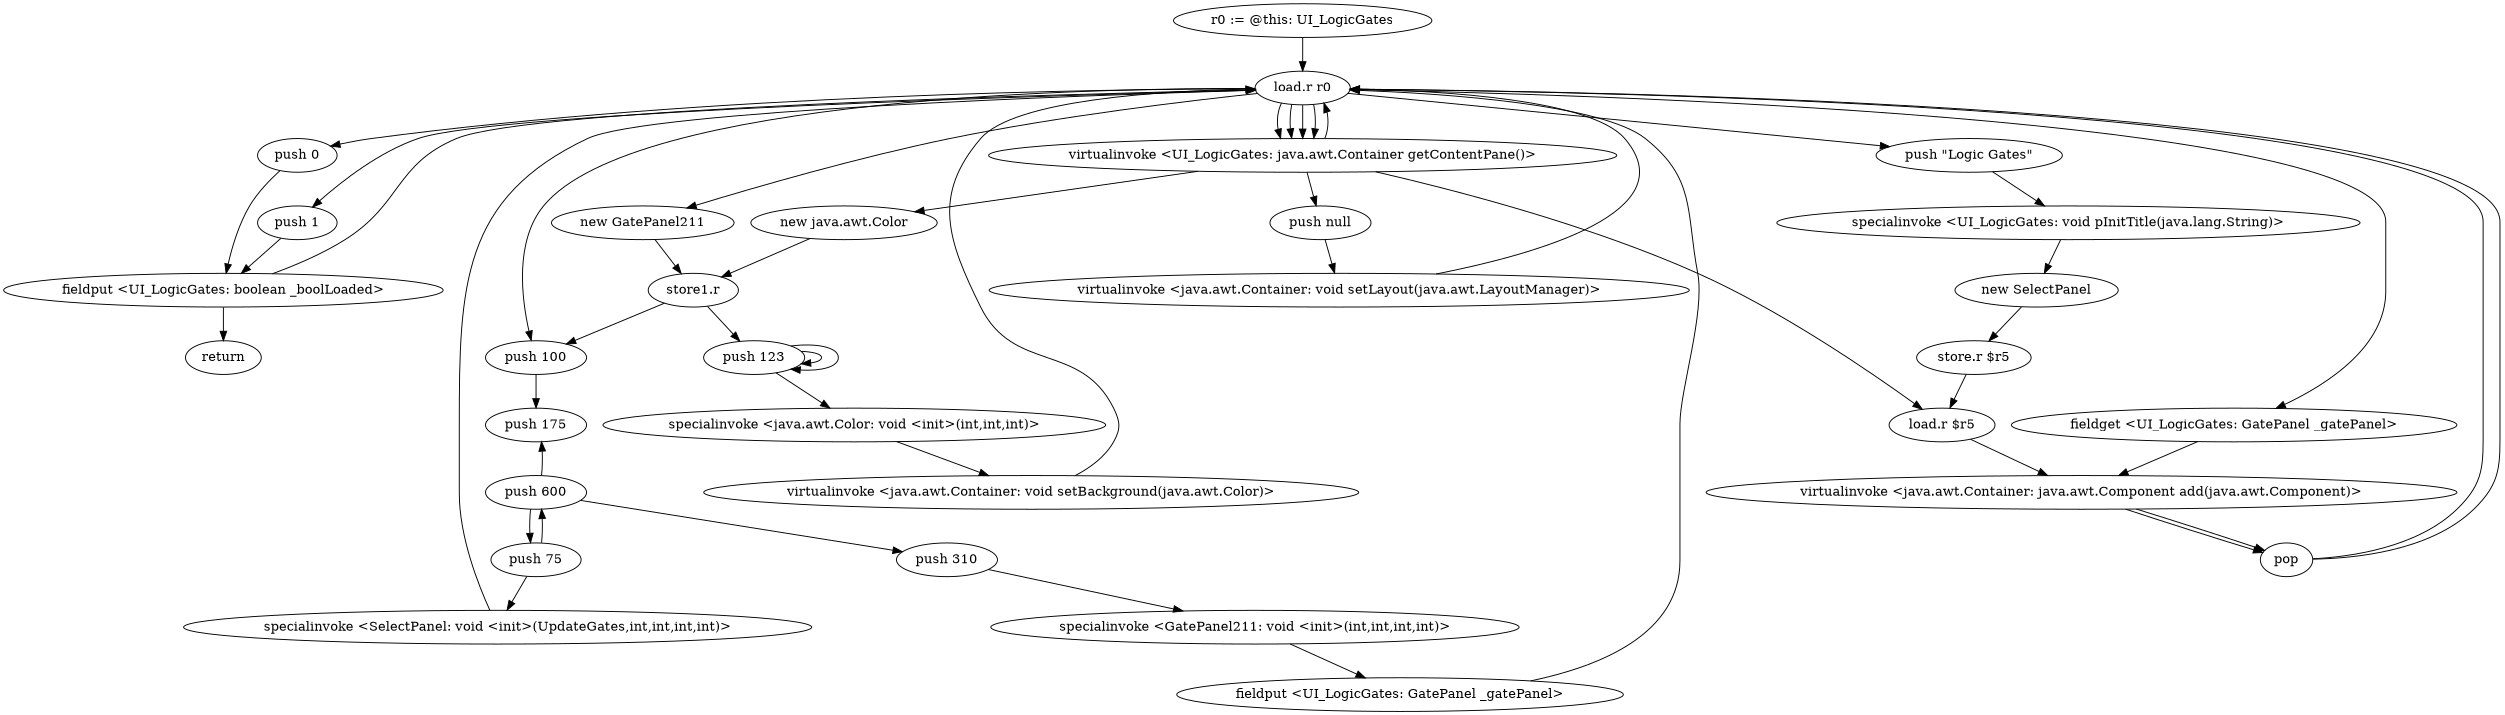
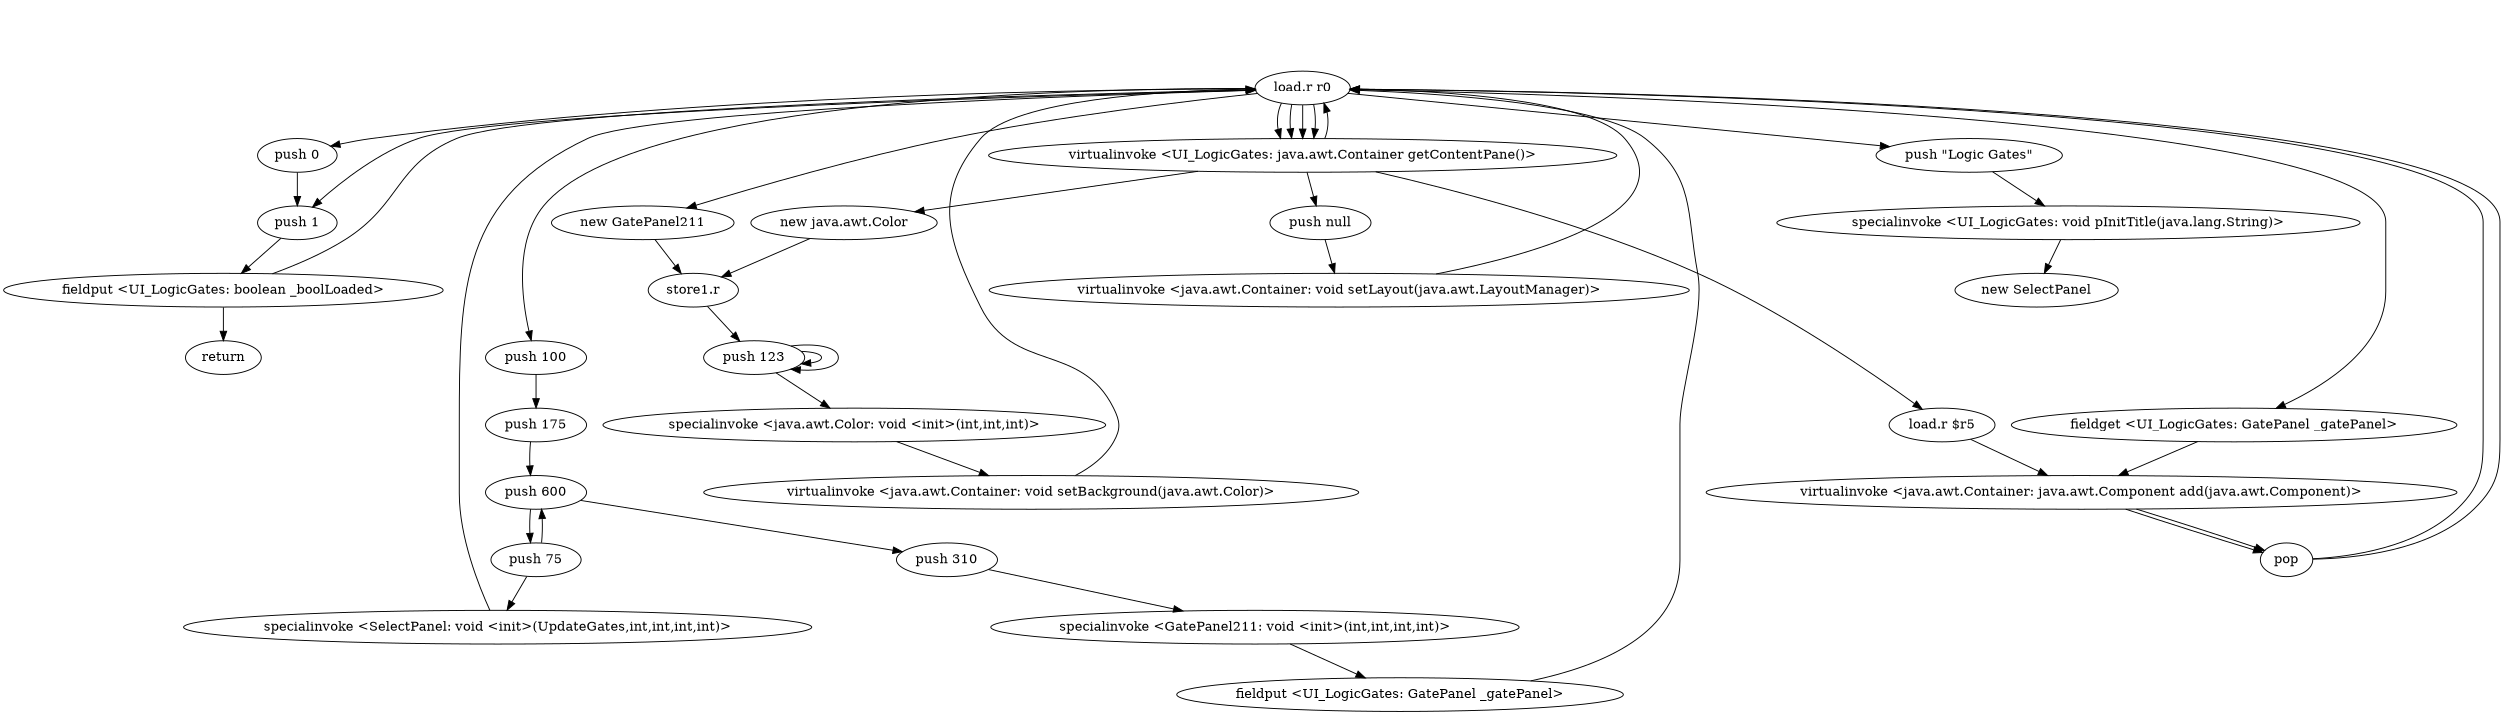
node "r0 := @this: UI_LogicGates": removed
edge "push 0" -> "fieldput <UI_LogicGates: boolean _boolLoaded>": now "push 0" -> "push 1"
edge "store1.r" -> "push 100": removed
node "store.r $r5": removed
edge "push 600" -> "push 175": reversed
